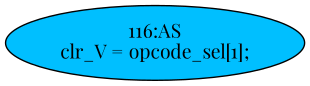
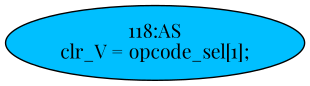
node "116:AS clr_V = opcode_sel[1];": label "116:AS clr_V = opcode_sel[1];" -> "118:AS clr_V = opcode_sel[1];"
